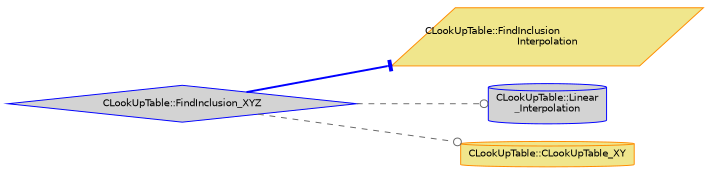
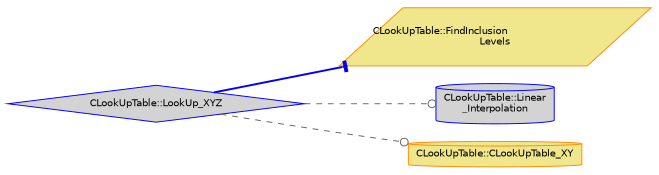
node "CLookUpTable::FindInclusion Interpolation": label "CLookUpTable::FindInclusion Interpolation" -> "CLookUpTable::FindInclusion Levels"
node "CLookUpTable::FindInclusion_XYZ": label "CLookUpTable::FindInclusion_XYZ" -> "CLookUpTable::LookUp_XYZ"
